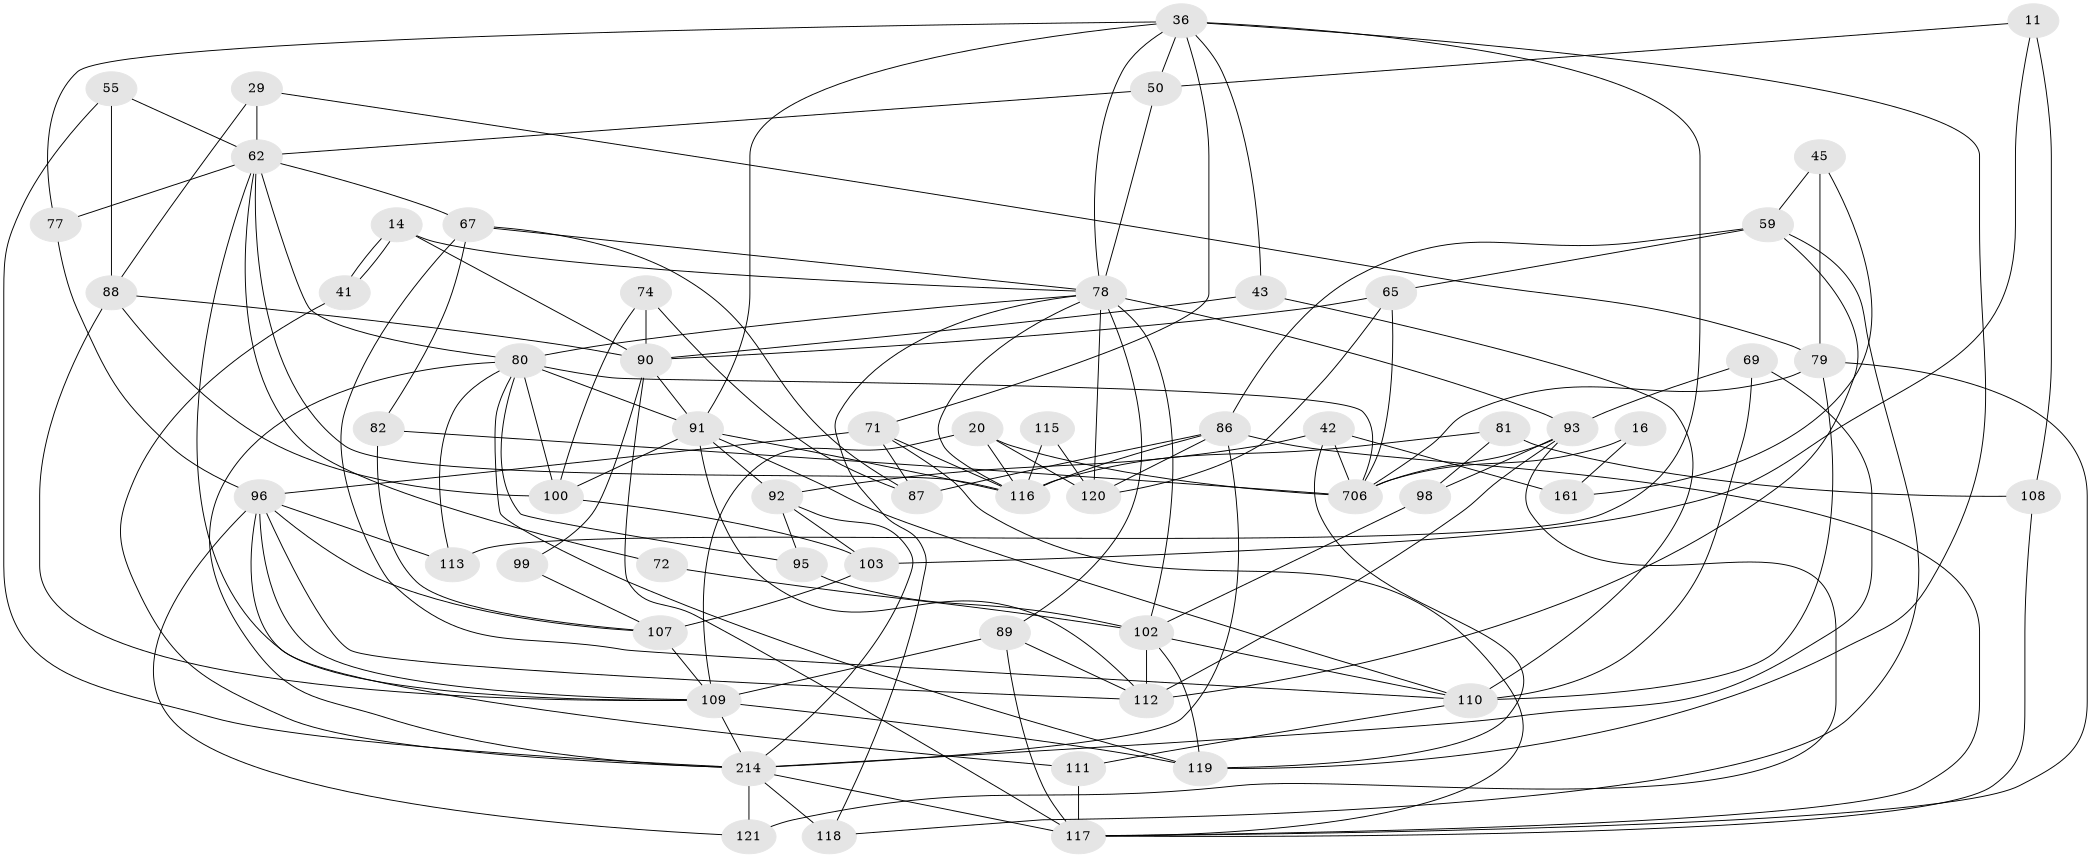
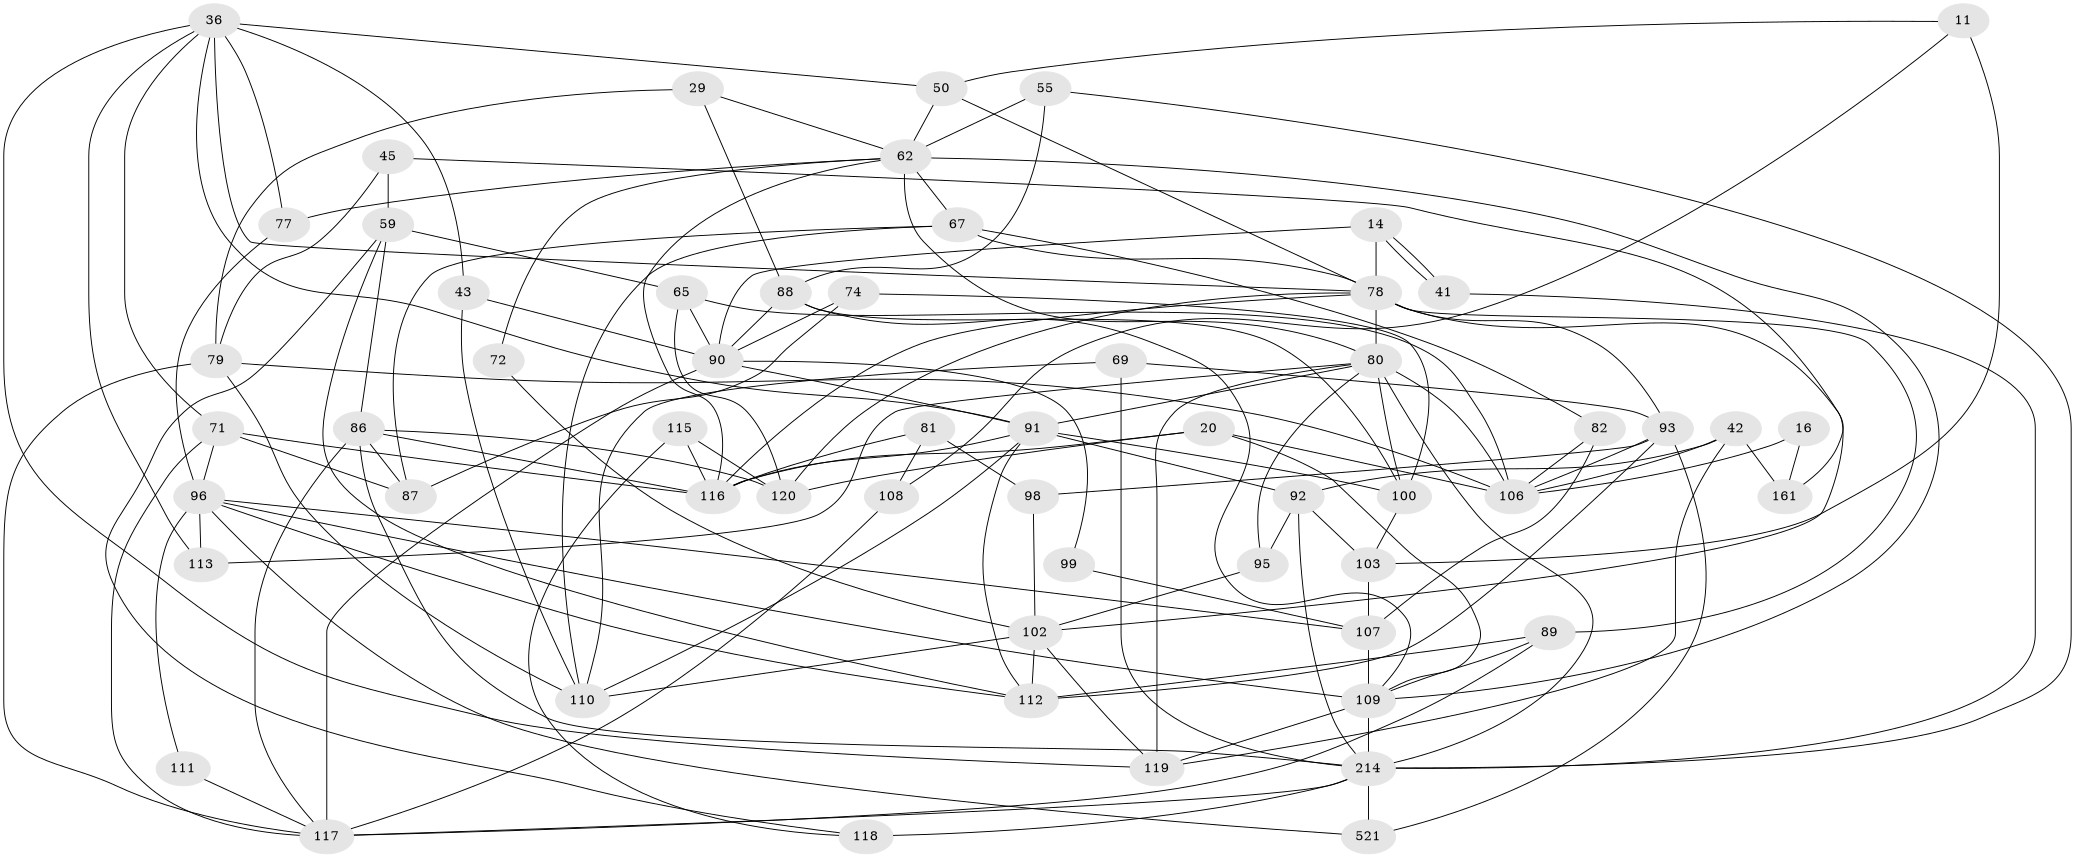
edge "78" -- "118": now "115" -- "118"
node "706": label "706" -> "106"
edge "110" -- "111": removed
node "121": label "121" -> "521"
